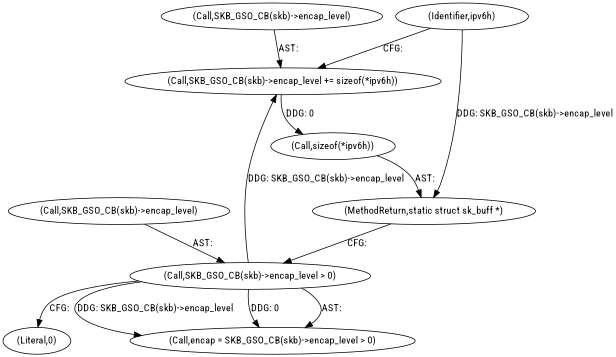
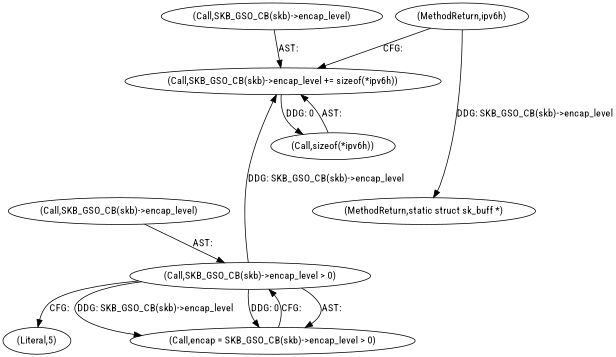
node "(Identifier,ipv6h)": label "(Identifier,ipv6h)" -> "(MethodReturn,ipv6h)"
edge "(Call,sizeof(*ipv6h))" -> "(MethodReturn,static struct sk_buff *)": now "(Call,sizeof(*ipv6h))" -> "(Call,SKB_GSO_CB(skb)->encap_level += sizeof(*ipv6h))"
edge "(MethodReturn,static struct sk_buff *)" -> "(Call,SKB_GSO_CB(skb)->encap_level > 0)": now "(Call,encap = SKB_GSO_CB(skb)->encap_level > 0)" -> "(Call,SKB_GSO_CB(skb)->encap_level > 0)"
node "(Literal,0)": label "(Literal,0)" -> "(Literal,5)"
